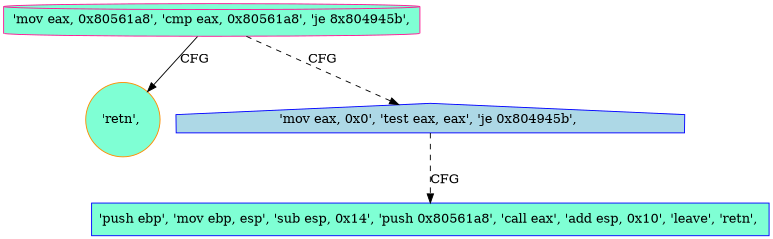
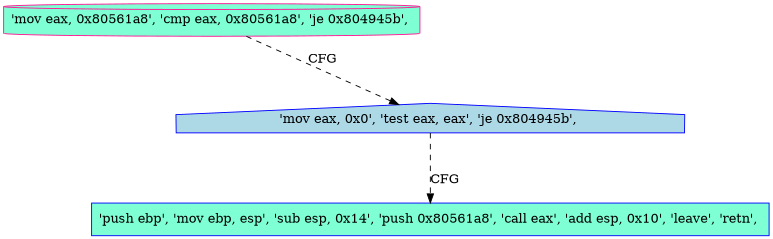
node "'mov eax, 0x80561a8', 'cmp eax, 0x80561a8', 'je 8x804945b',": label "'mov eax, 0x80561a8', 'cmp eax, 0x80561a8', 'je 8x804945b'," -> "'mov eax, 0x80561a8', 'cmp eax, 0x80561a8', 'je 0x804945b',"
node "'retn',": removed
